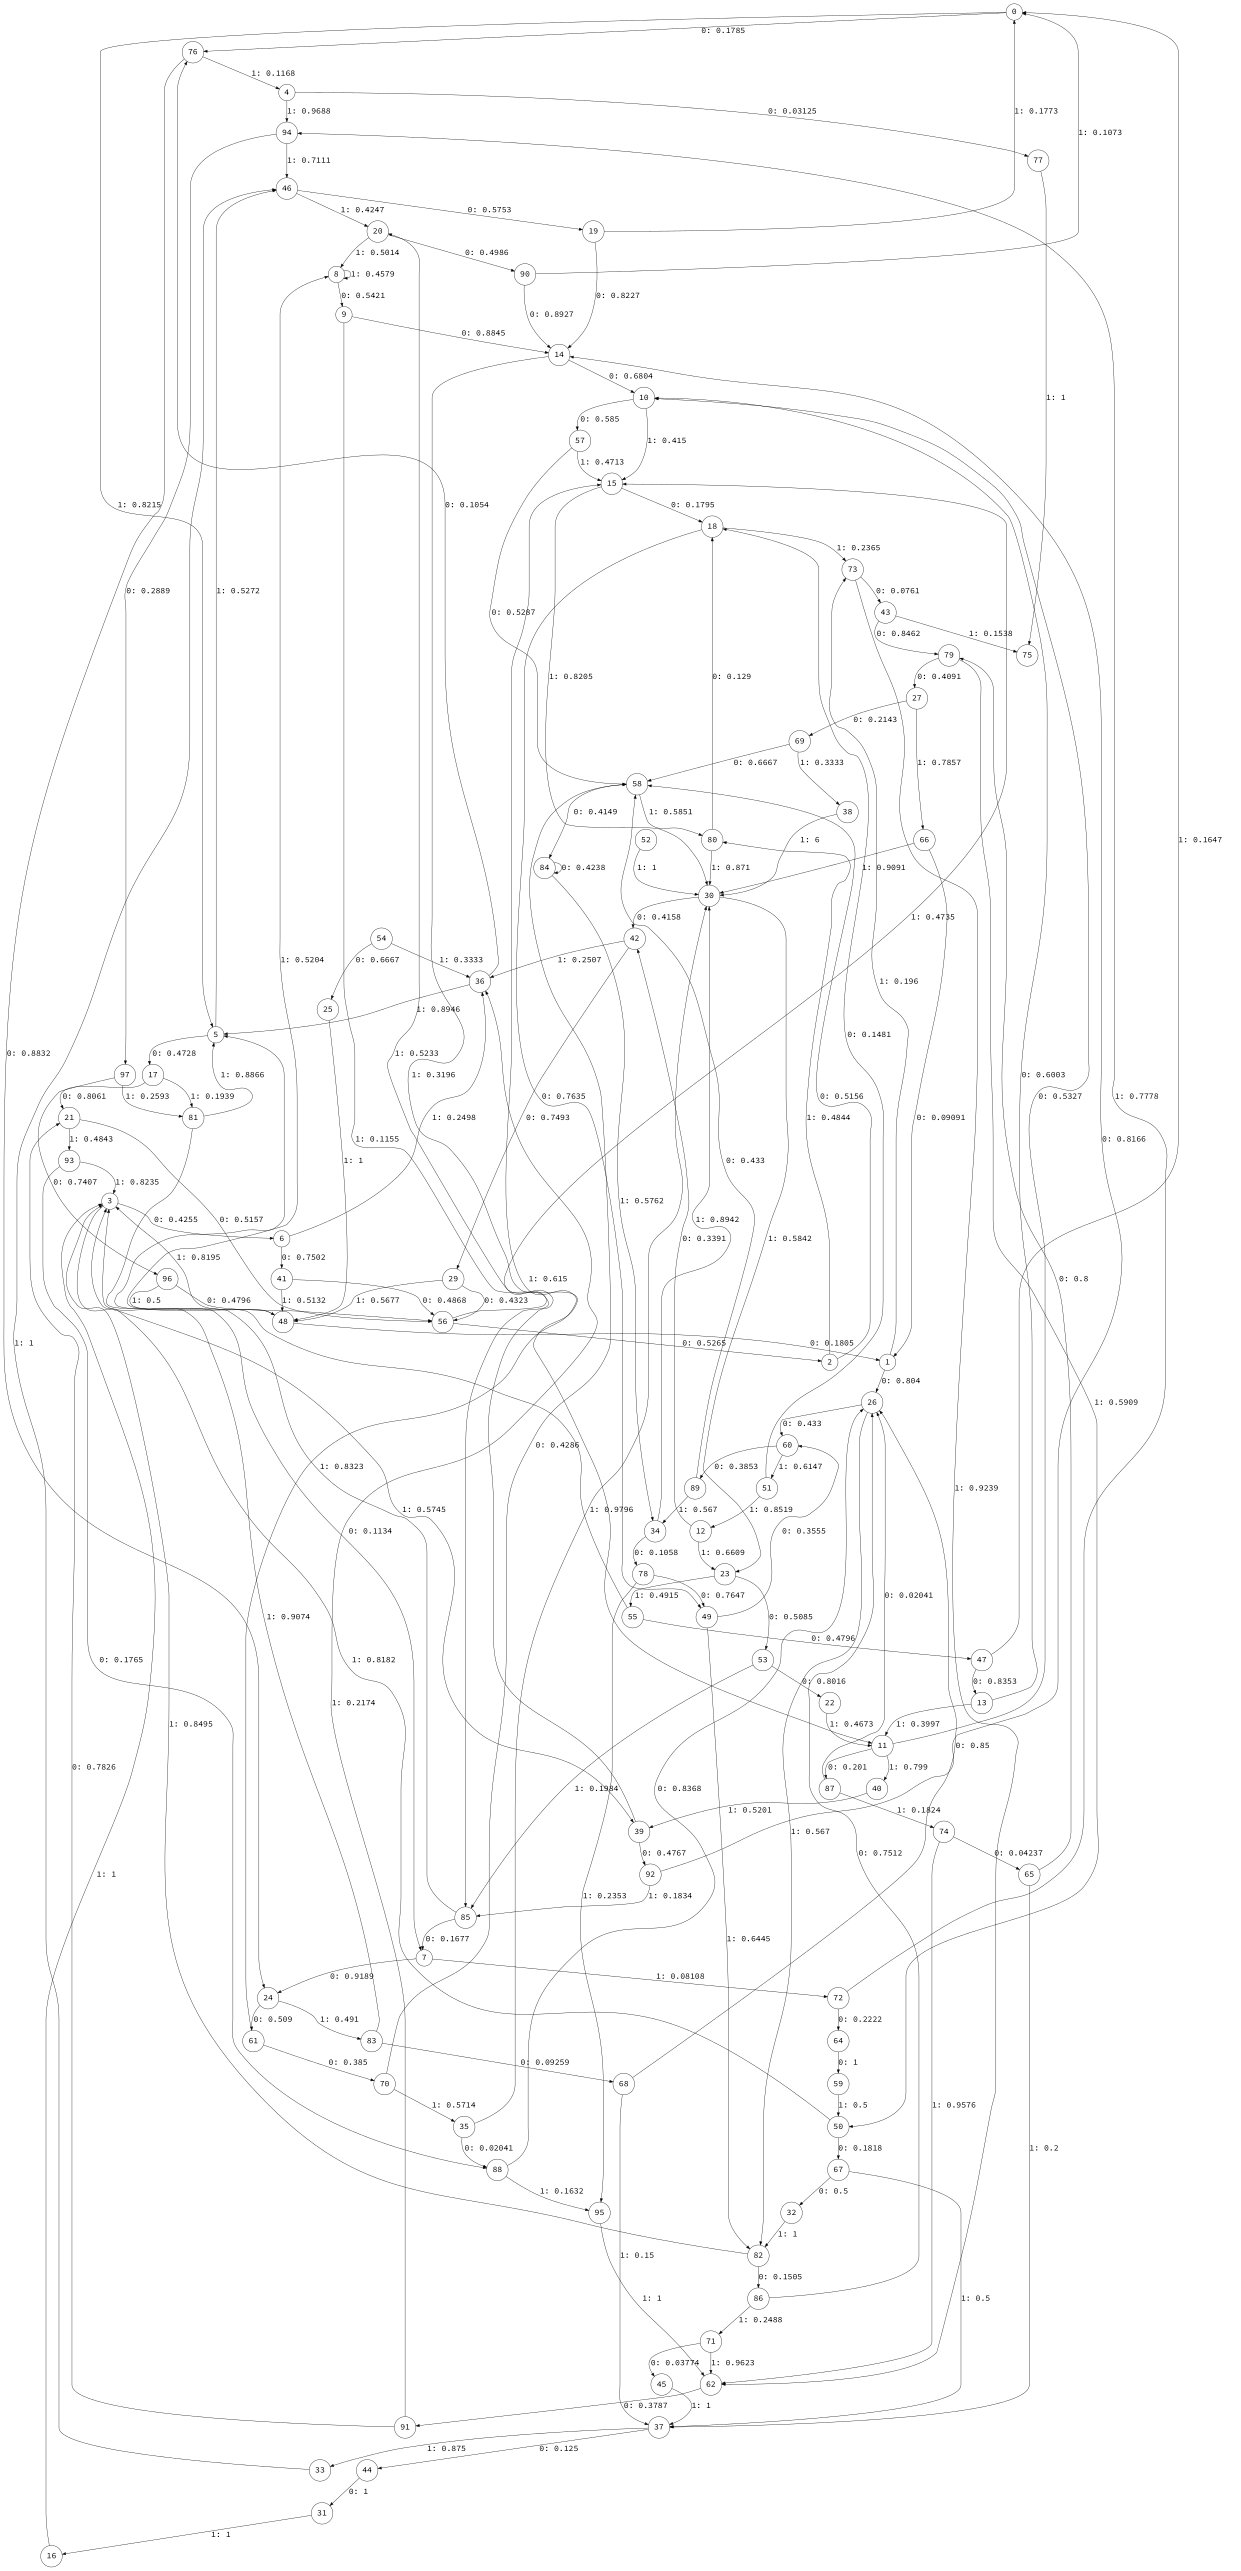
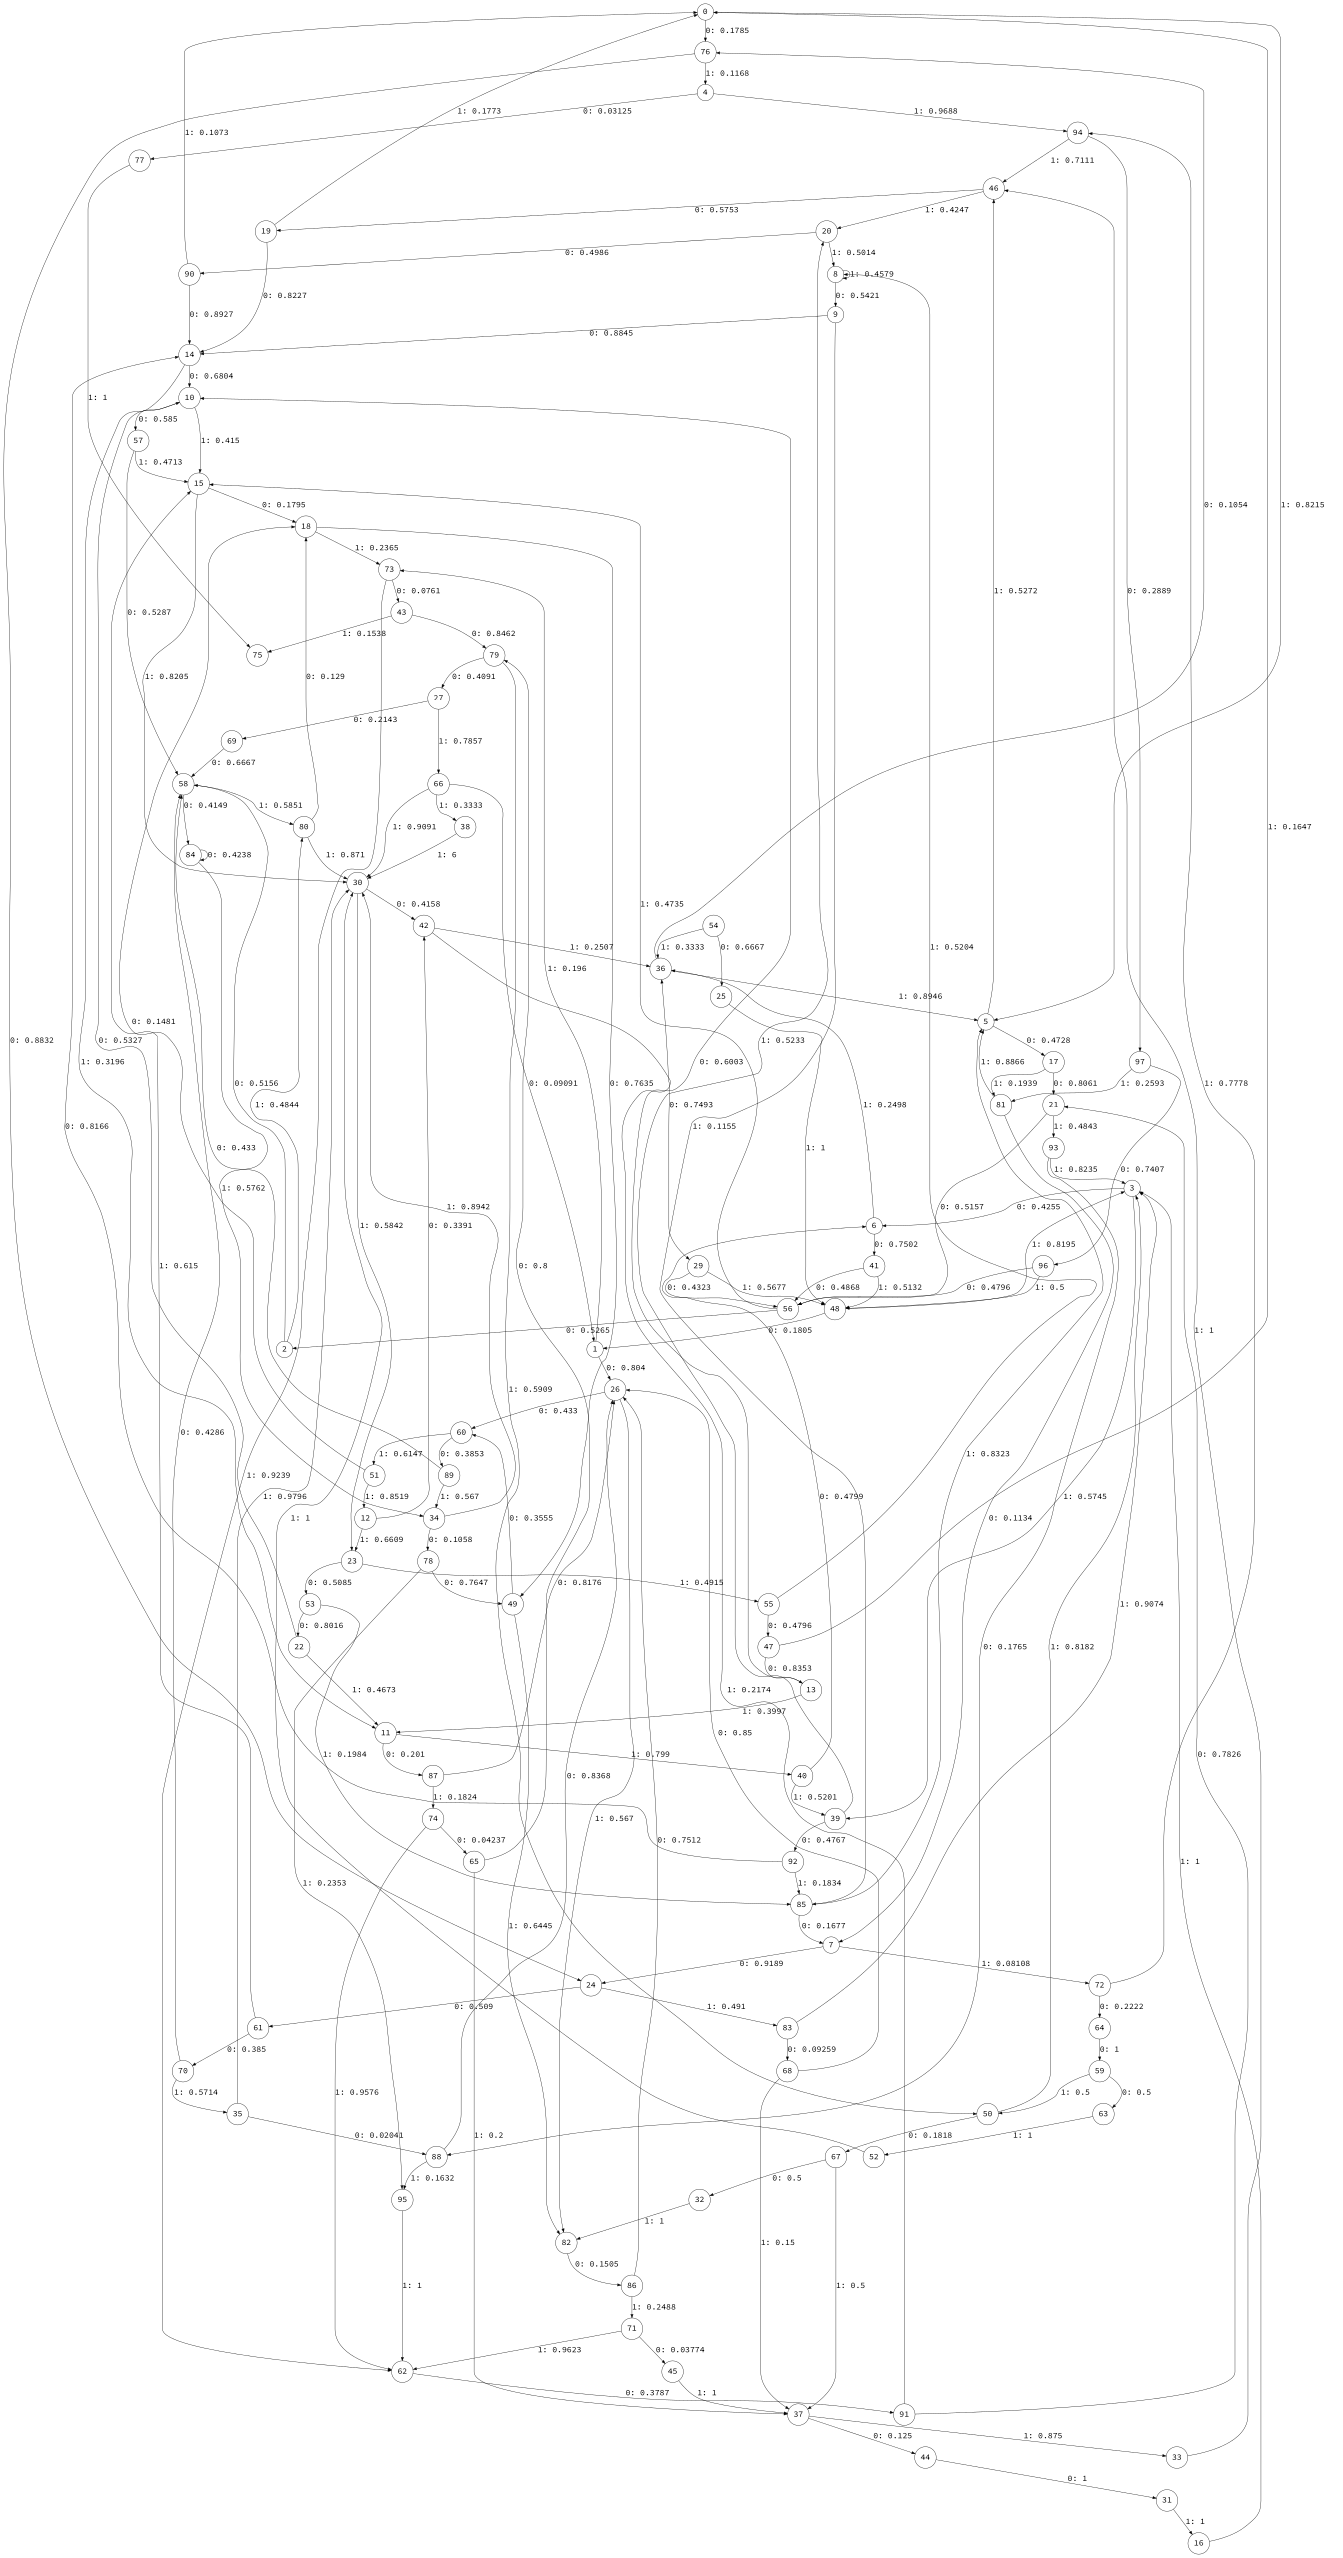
edge "69" -> "38": now "66" -> "38"
edge "11" -> "10": now "22" -> "10"
edge "40" -> "6": added, label "0: 0.4799"
edge "87" -> "26": label "0: 0.02041  " -> "0: 0.8176   "
edge "82" -> "3": removed, label "1: 0.8495"
node "63": added
